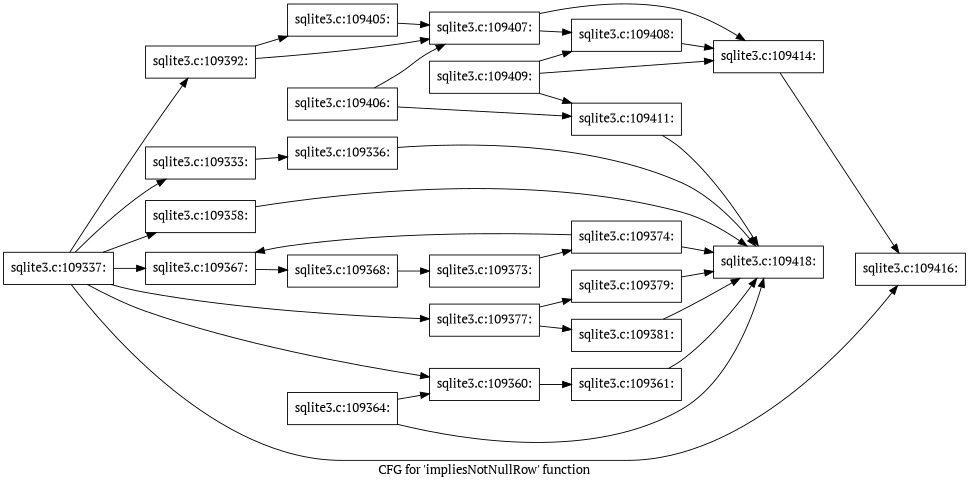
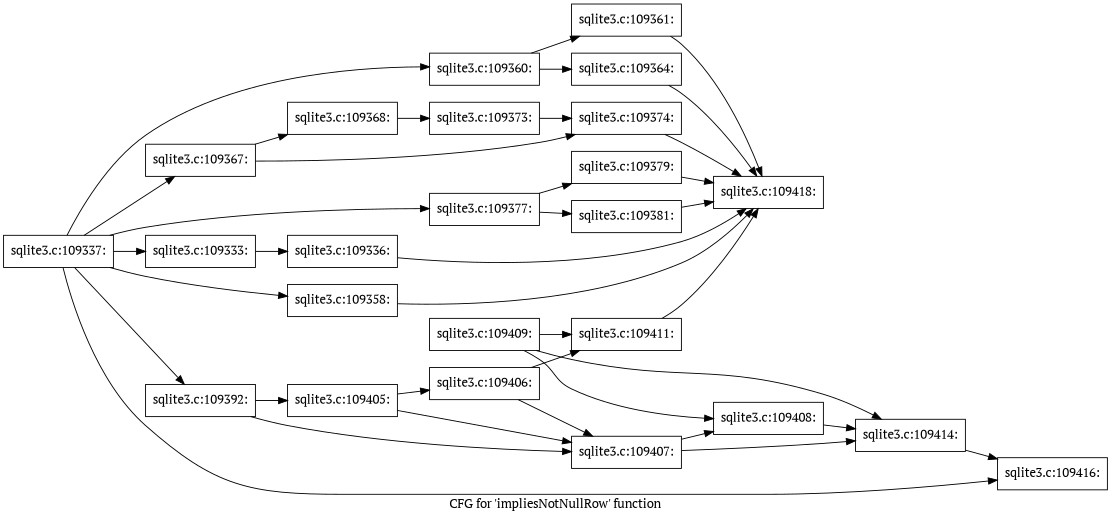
edge "sqlite3.c:109374:" -> "sqlite3.c:109367:": reversed
edge "sqlite3.c:109405:" -> "sqlite3.c:109406:": added
edge "sqlite3.c:109364:" -> "sqlite3.c:109360:": reversed
